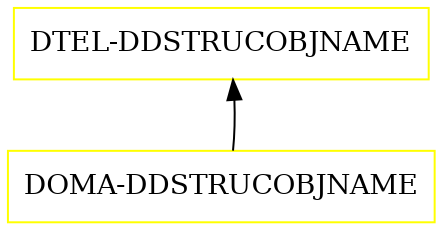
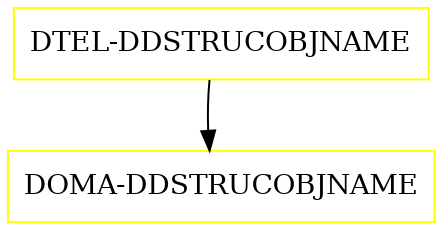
edge "DOMA-DDSTRUCOBJNAME" -> "DTEL-DDSTRUCOBJNAME": reversed
